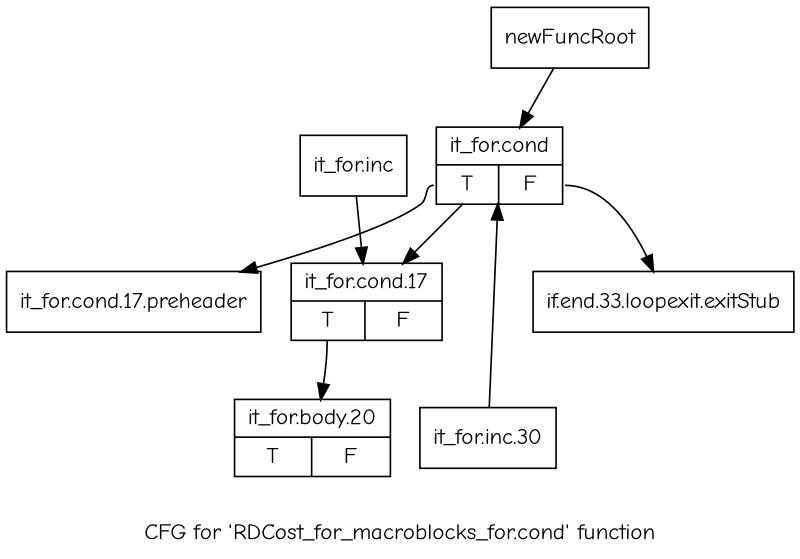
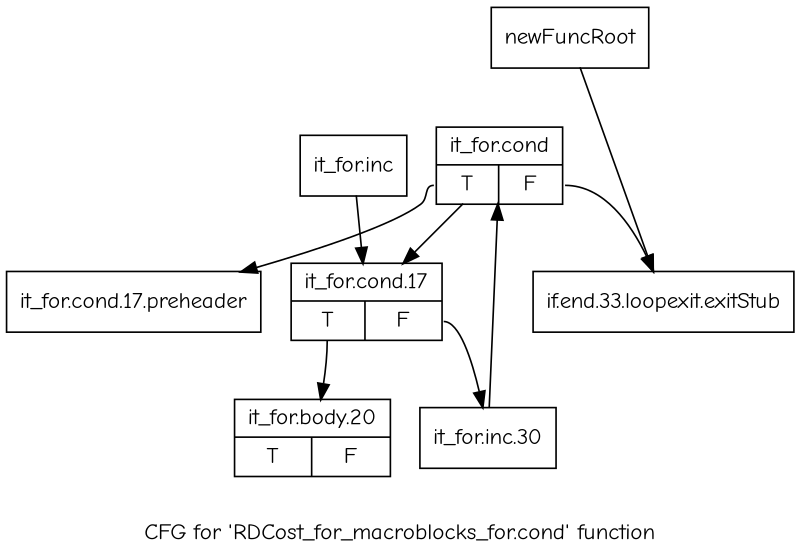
edge "newFuncRoot" -> "it_for.cond": now "newFuncRoot" -> "if.end.33.loopexit.exitStub"
edge "it_for.cond.17" -> "it_for.inc.30": added
